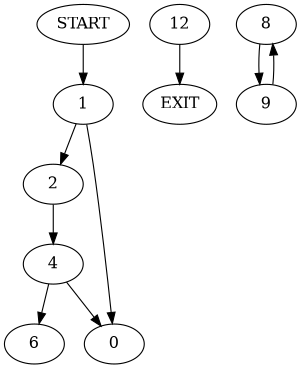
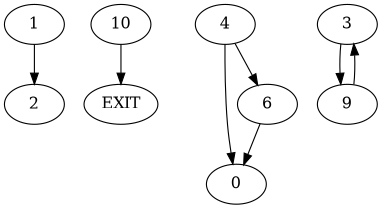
node "START": removed
node "12": label "12" -> "10"
node "8": label "8" -> "3"
edge "1" -> "0": now "6" -> "0"
edge "2" -> "4": removed
